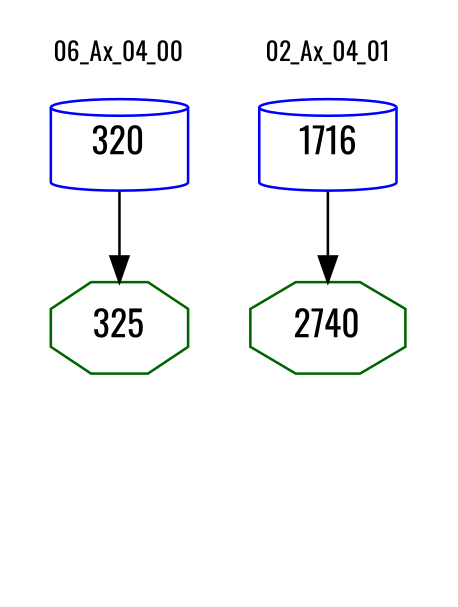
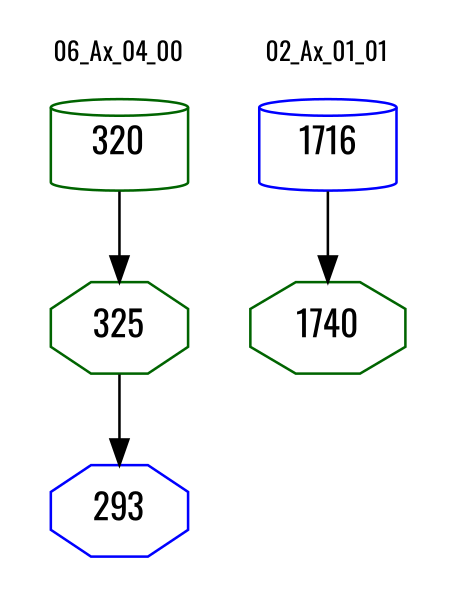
cluster "02_Ax_04_01": label "02_Ax_04_01" -> "02_Ax_01_01"
node "320": color blue -> darkgreen
node "2740": label "2740" -> "1740"
node "293": added
